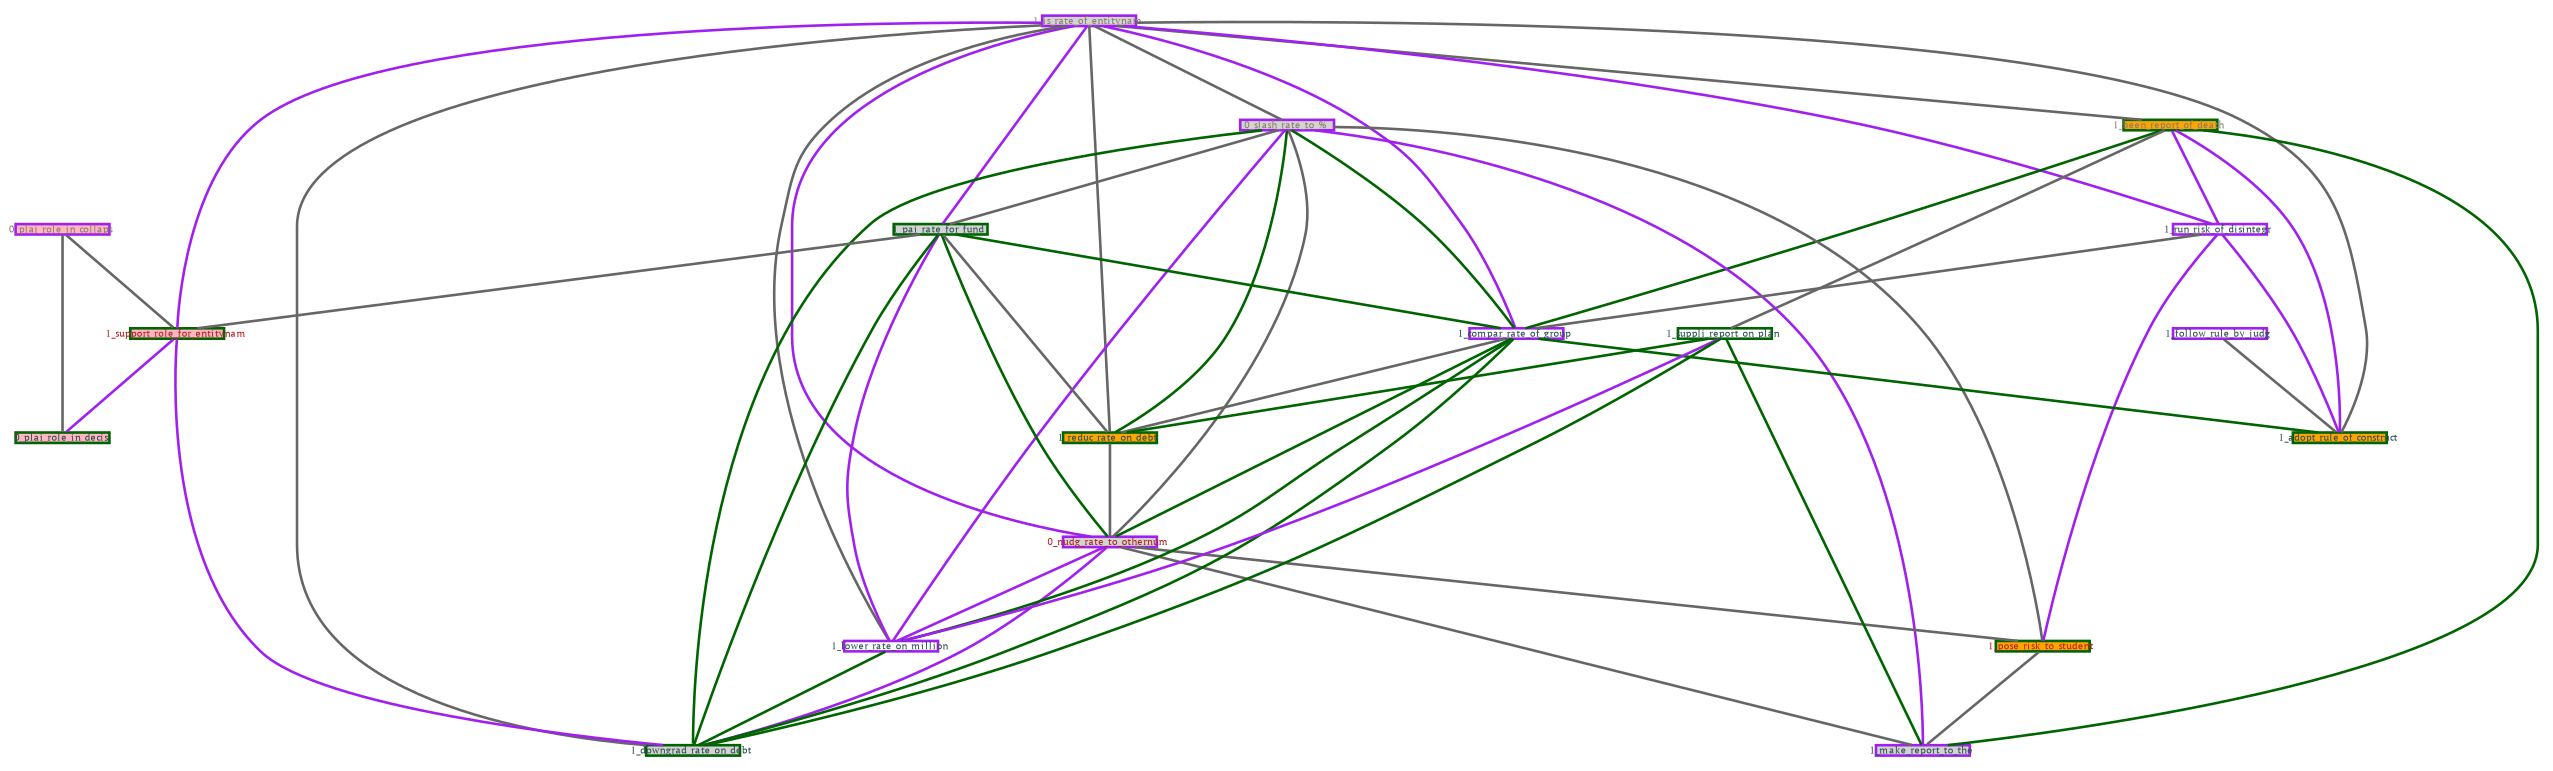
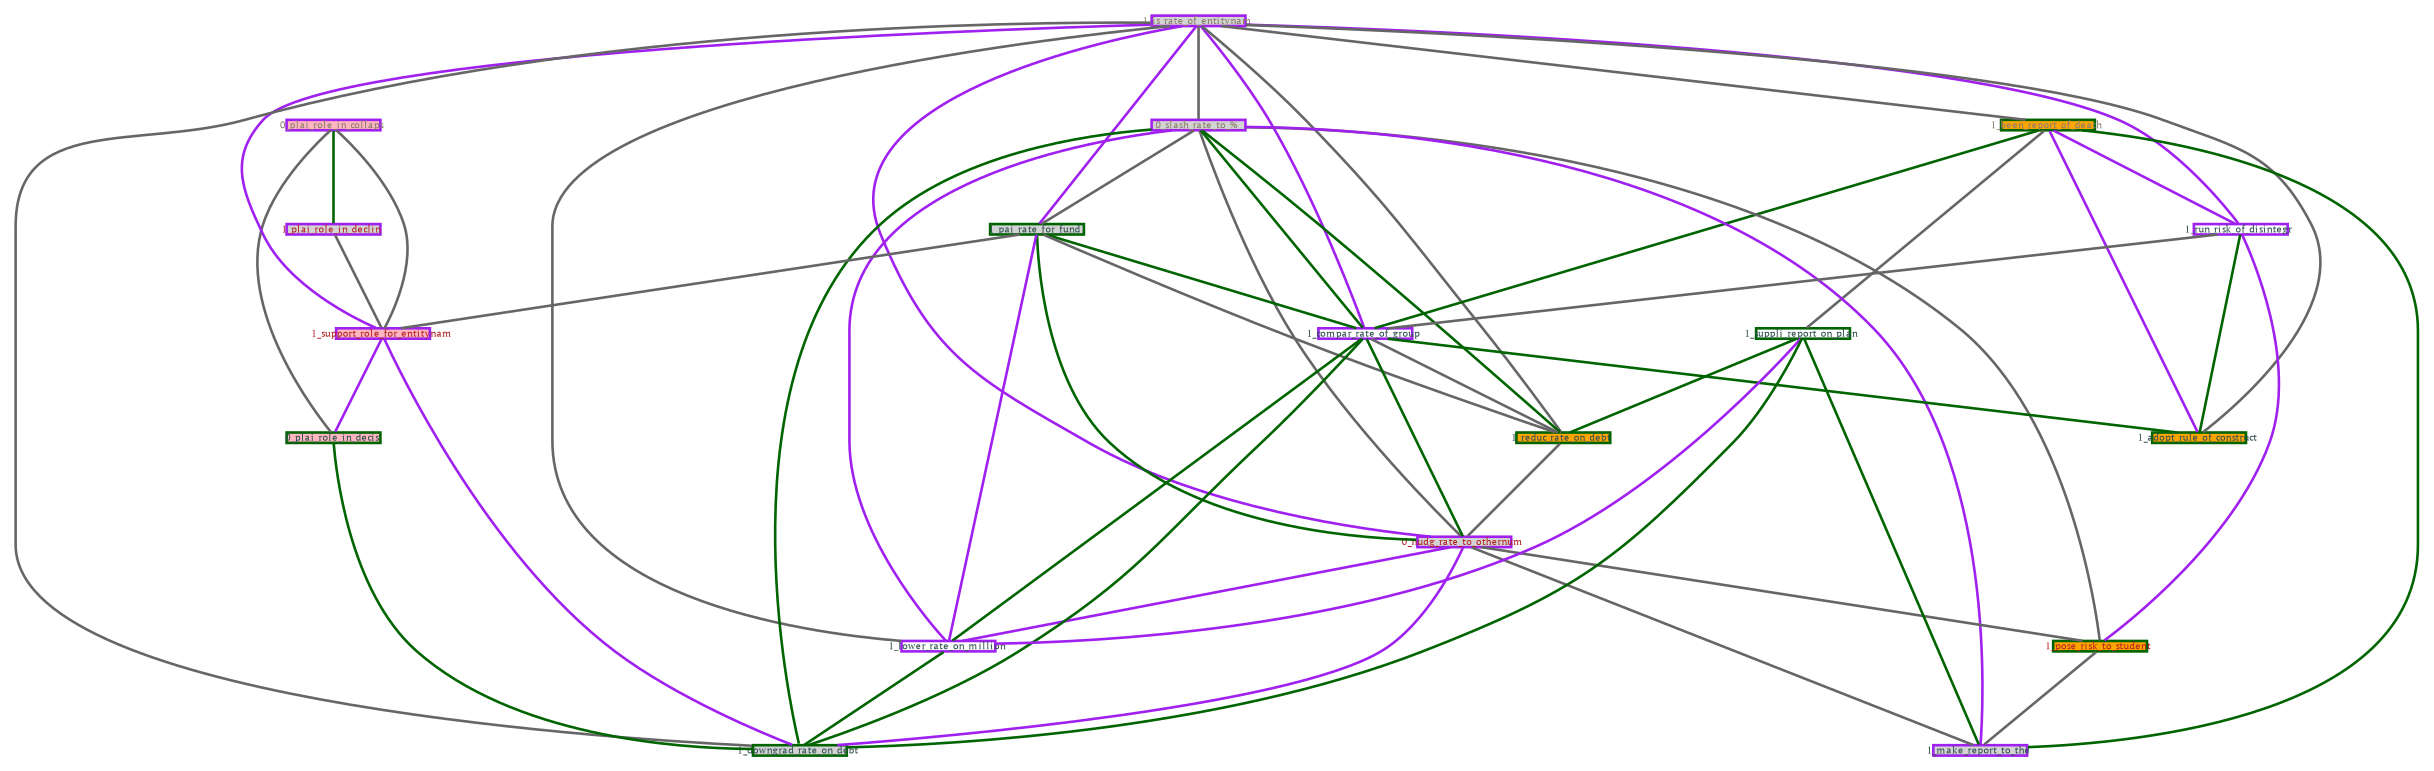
node "1_plai_role_in_declin": added
edge "1_run_risk_of_disintegr" -- "1_adopt_rule_of_construct": color purple -> darkgreen
node "1_support_role_for_entitynam": color darkgreen -> purple
node "1_follow_rule_by_judg": removed
edge "1_pai_rate_for_fund" -- "1_downgrad_rate_on_debt": now "0_plai_role_in_decis" -- "1_downgrad_rate_on_debt"
